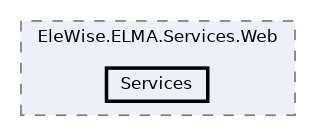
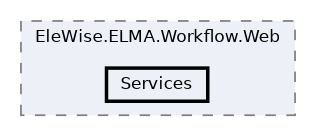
cluster "EleWise.ELMA.Services.Web": label "EleWise.ELMA.Services.Web" -> "EleWise.ELMA.Workflow.Web"
